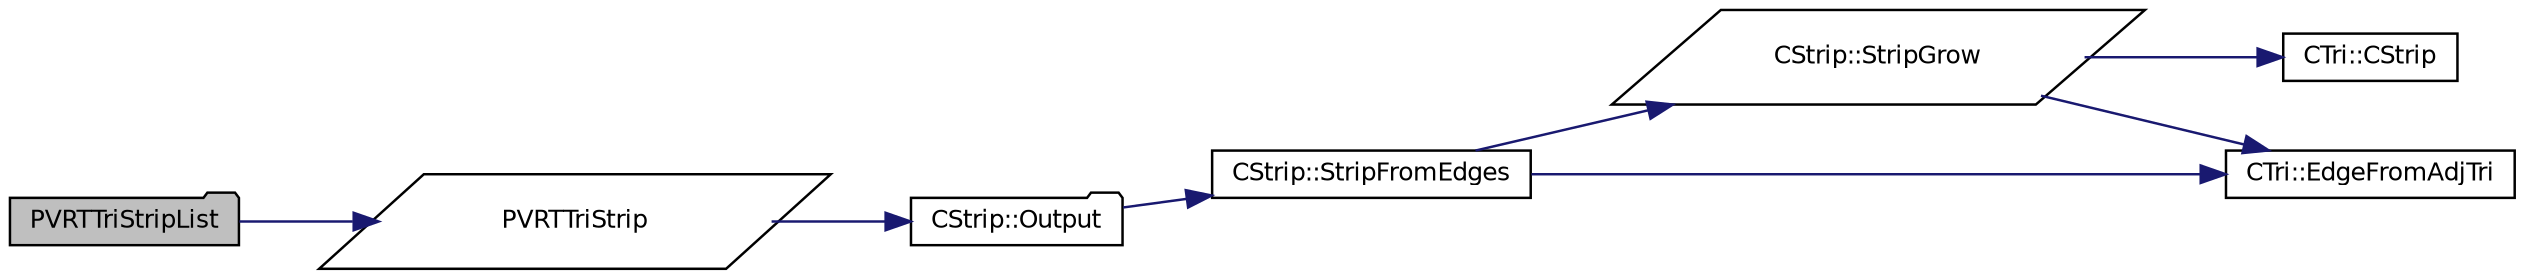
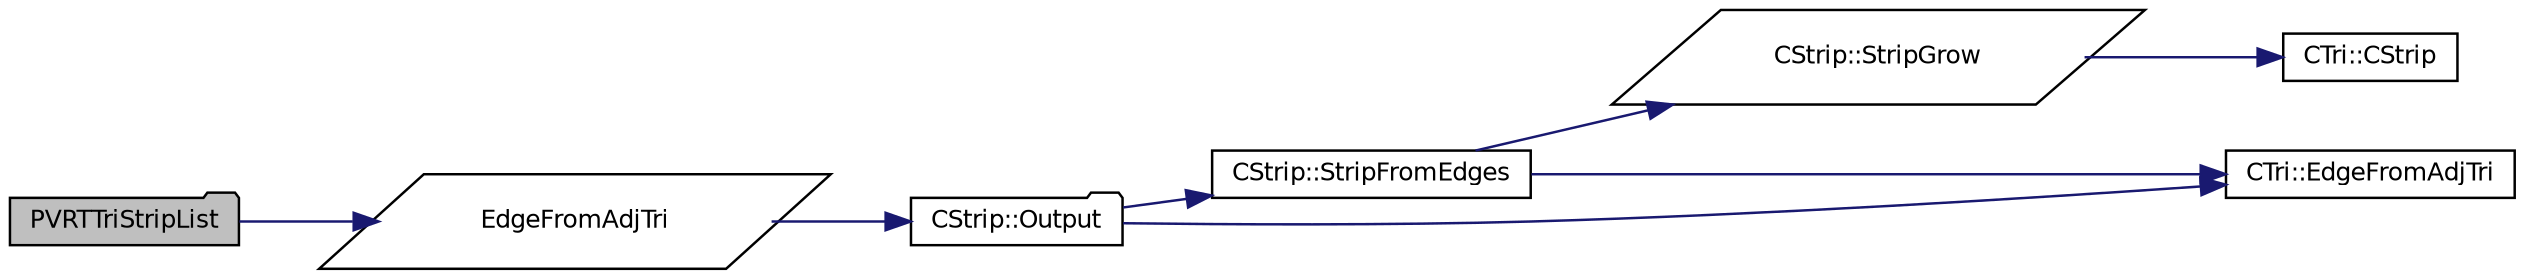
edge "CStrip::StripGrow" -> "CTri::EdgeFromAdjTri": now "CStrip::Output" -> "CTri::EdgeFromAdjTri"
node "PVRTTriStrip": label "PVRTTriStrip" -> "EdgeFromAdjTri"
